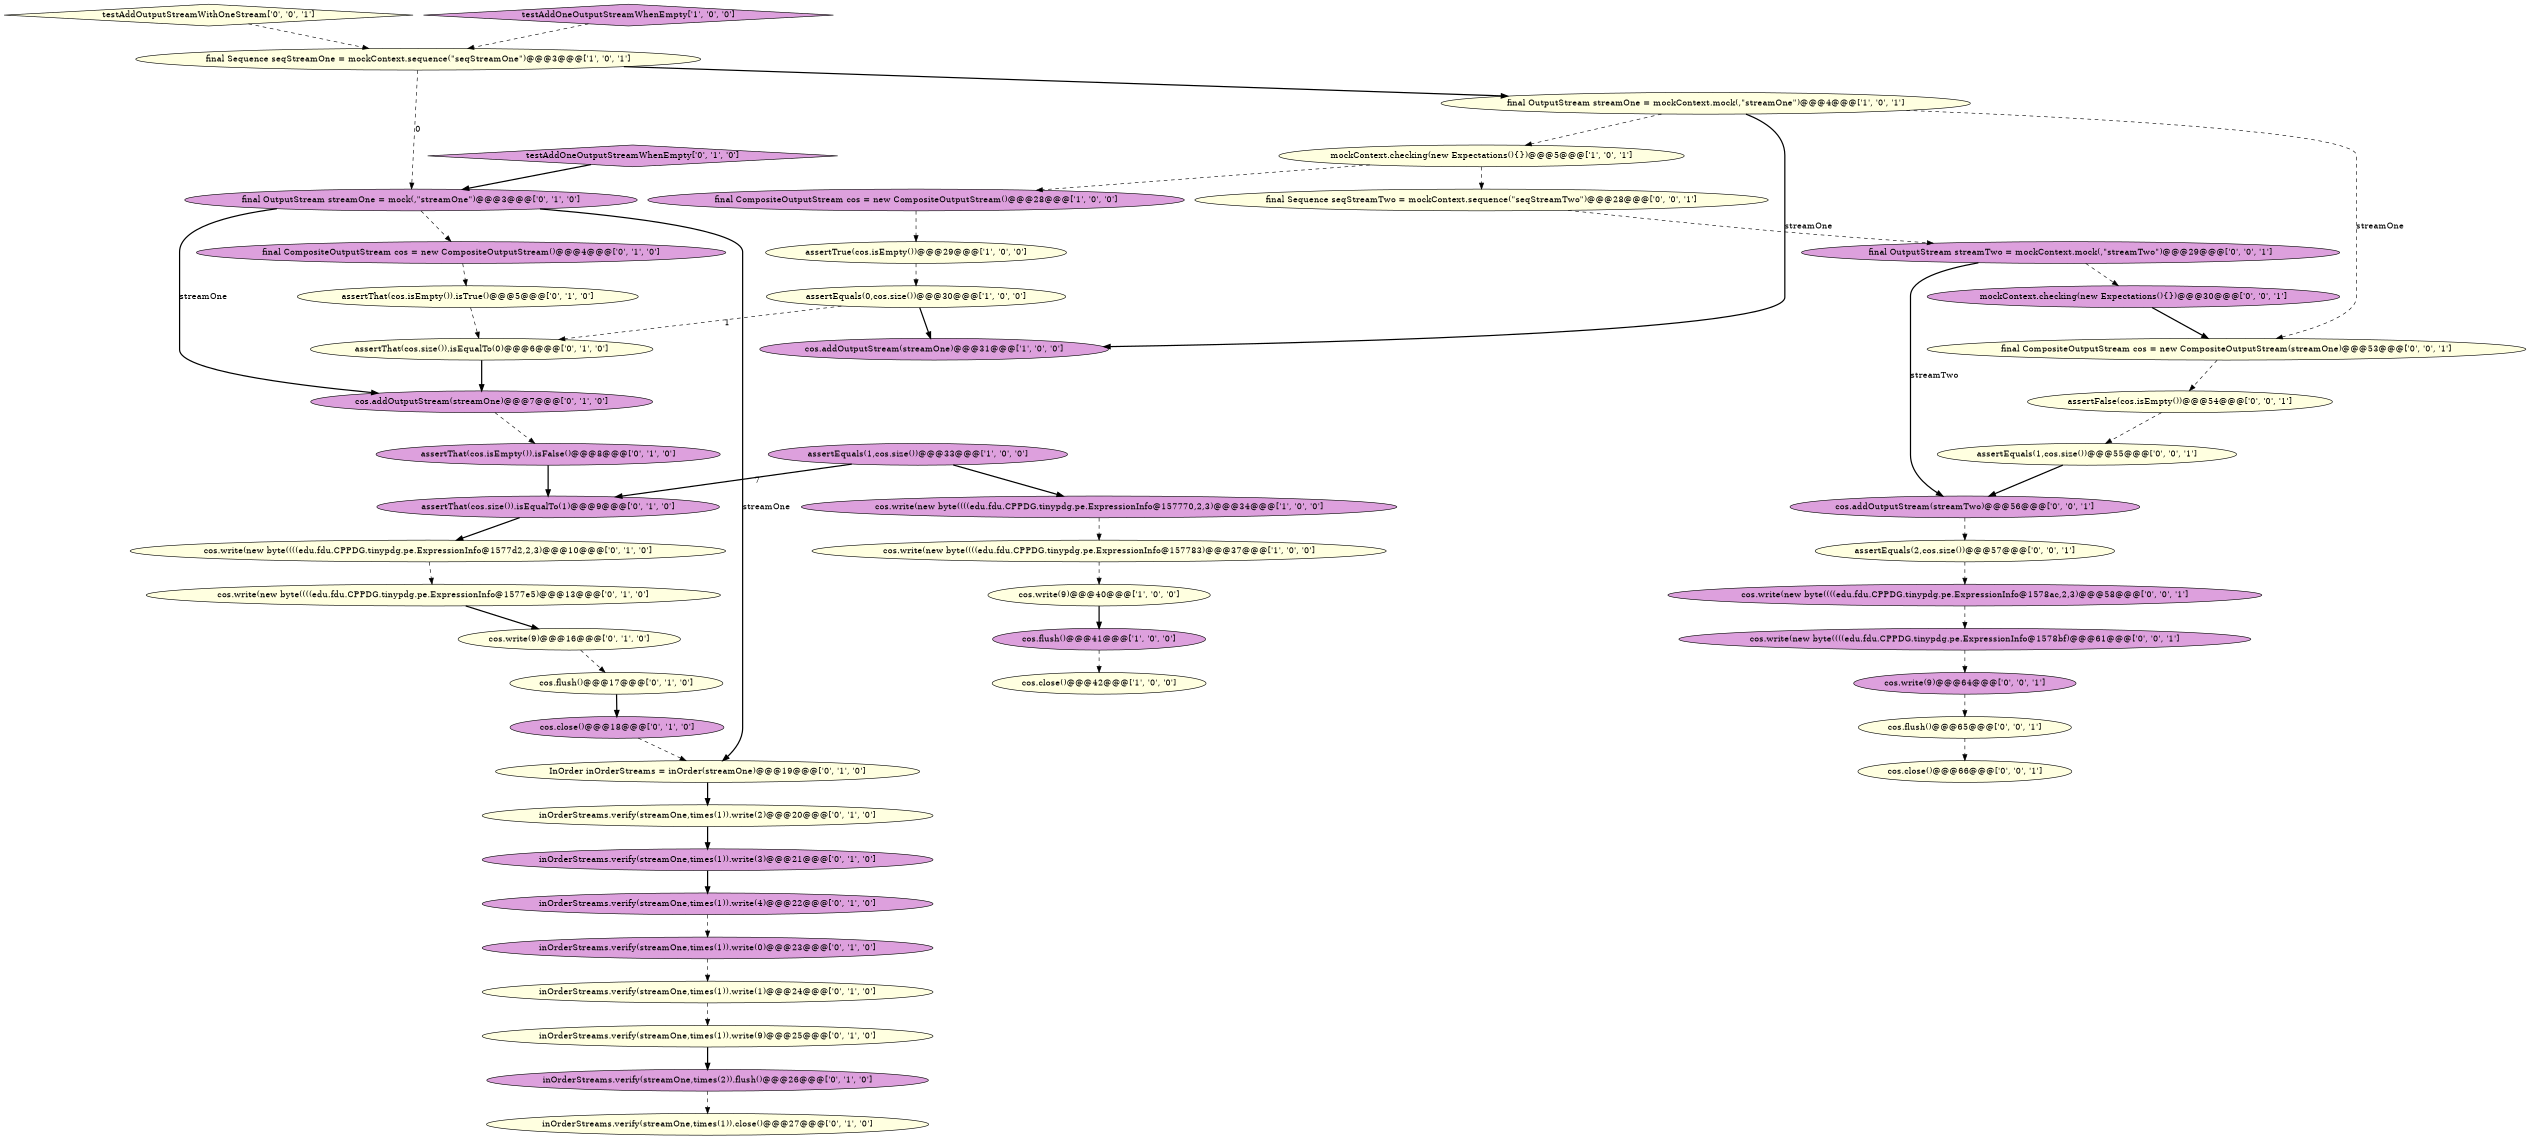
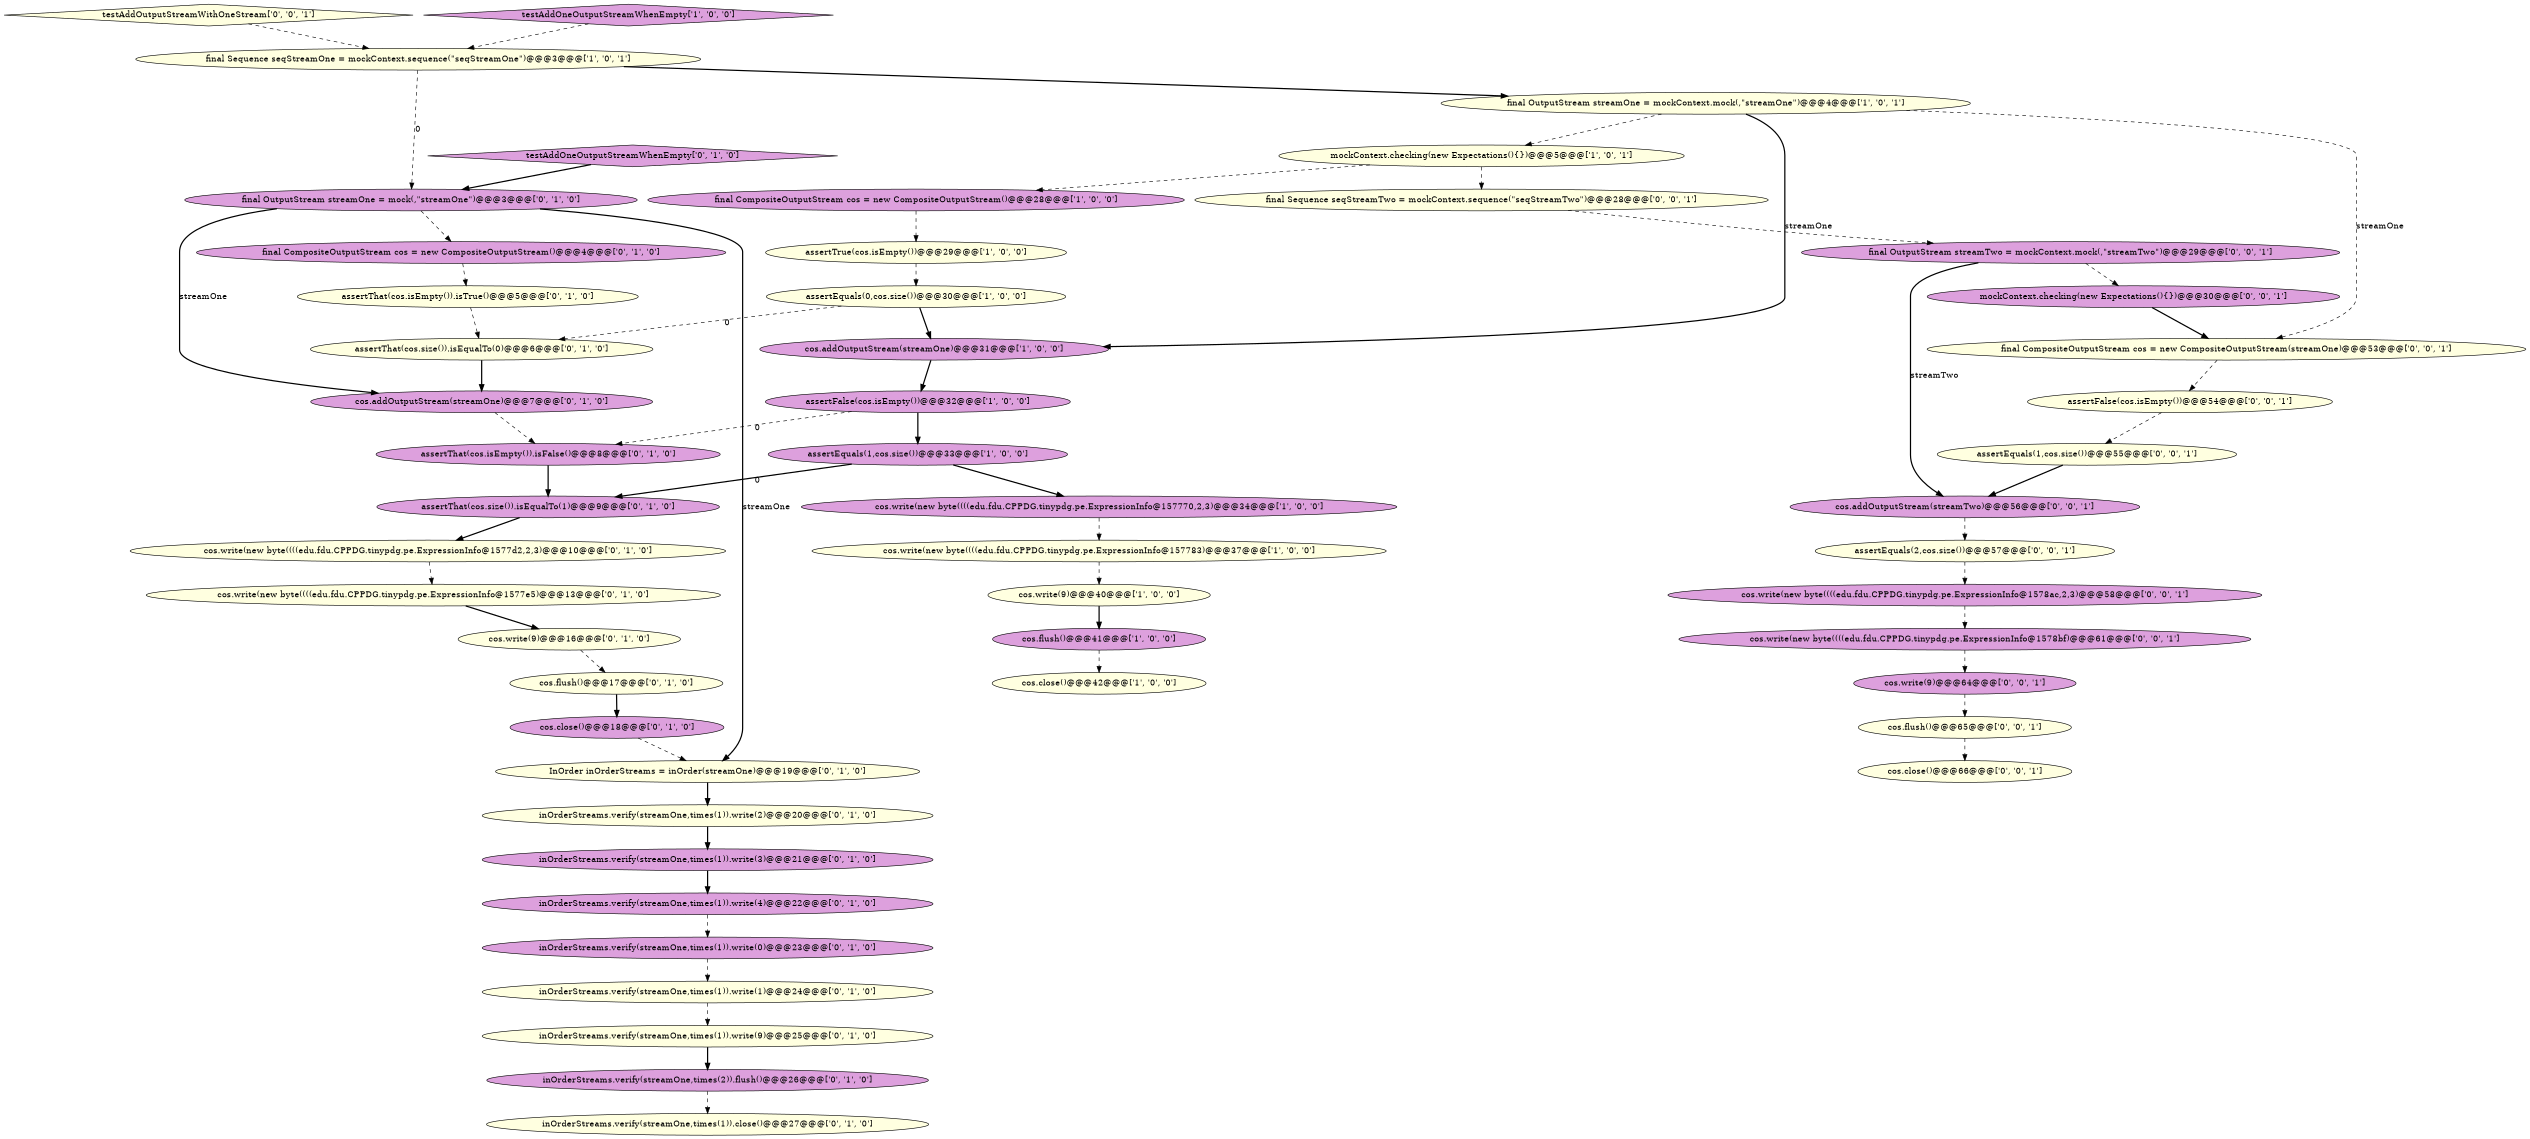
edge "assertEquals(0,cos.size())@@@30@@@['1', '0', '0']" -> "assertThat(cos.size()).isEqualTo(0)@@@6@@@['0', '1', '0']": label "1" -> "0"
node "assertFalse(cos.isEmpty())@@@32@@@['1', '0', '0']": added
edge "assertEquals(1,cos.size())@@@33@@@['1', '0', '0']" -> "assertThat(cos.size()).isEqualTo(1)@@@9@@@['0', '1', '0']": label "7" -> "0"
